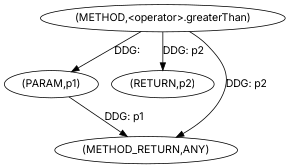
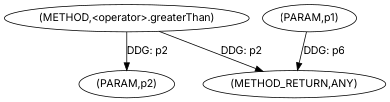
edge "(METHOD,<operator>.greaterThan)" -> "(PARAM,p1)": removed, label "DDG:"
node "(RETURN,p2)": label "(RETURN,p2)" -> "(PARAM,p2)"
edge "(PARAM,p1)" -> "(METHOD_RETURN,ANY)": label "DDG: p1" -> "DDG: p6"
